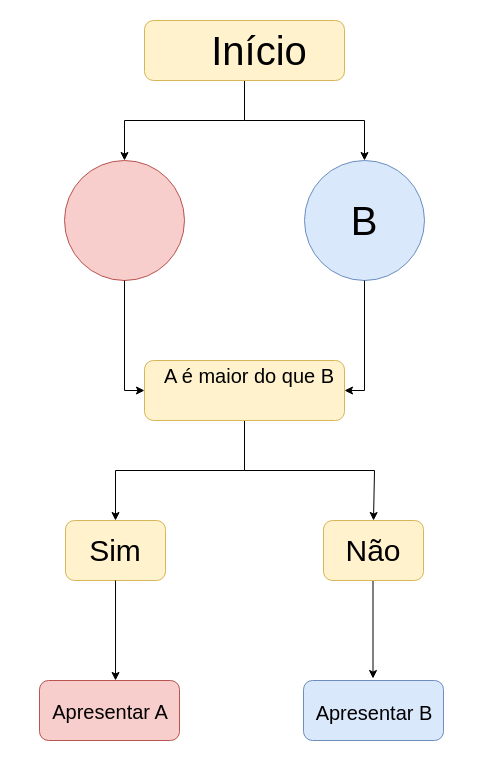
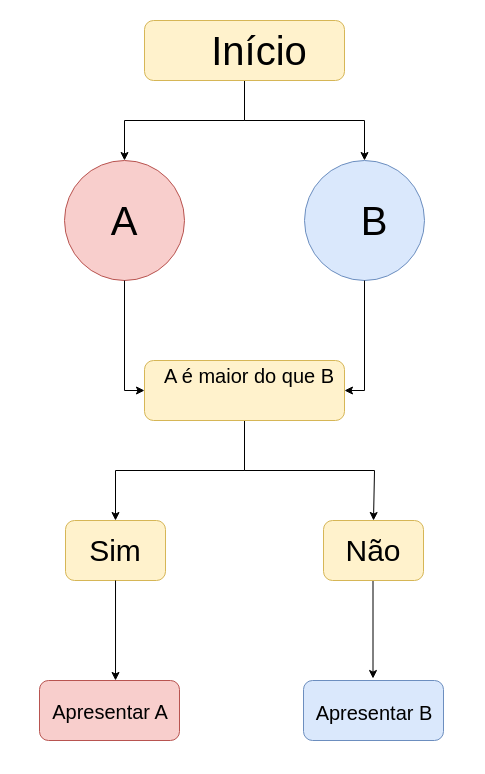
node "A": added
node "B": moved (365, 221) -> (375, 221)
